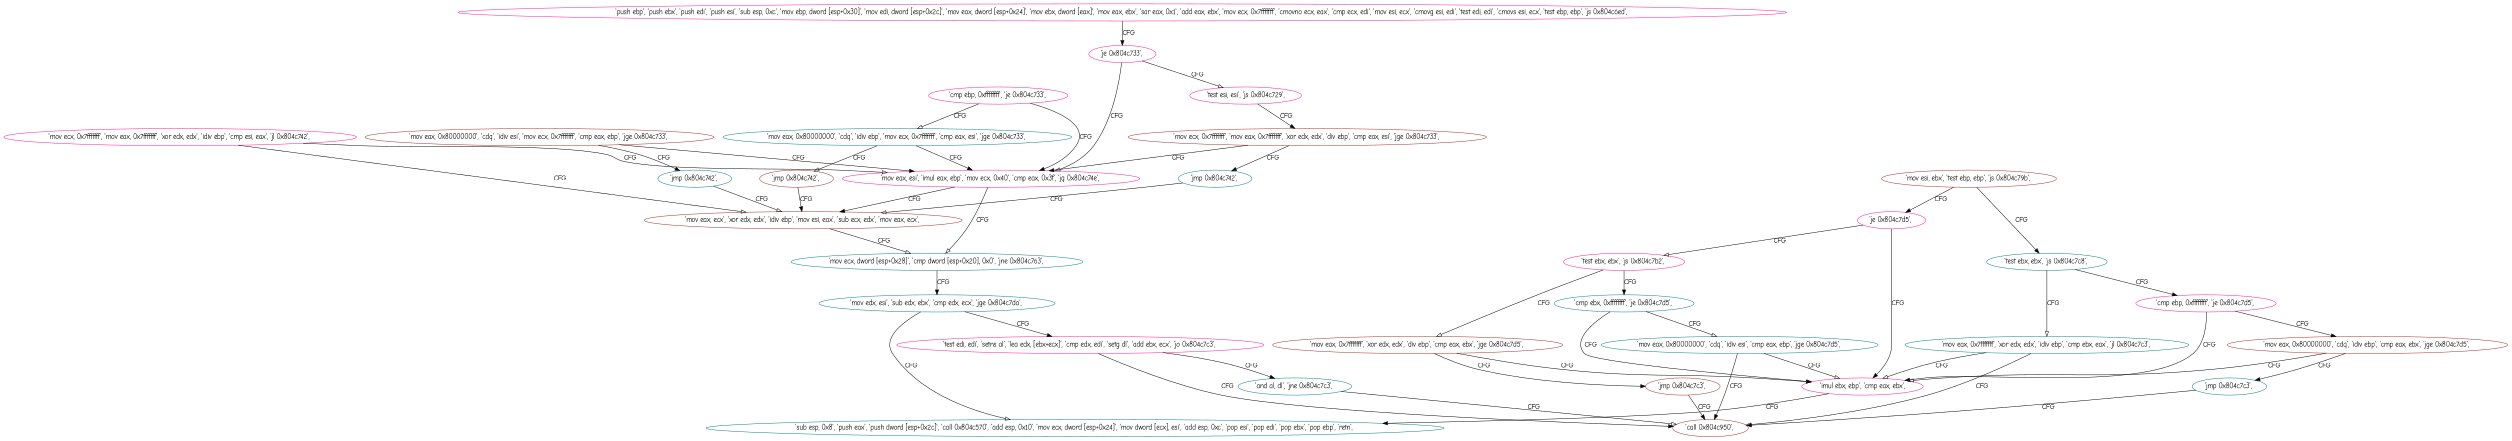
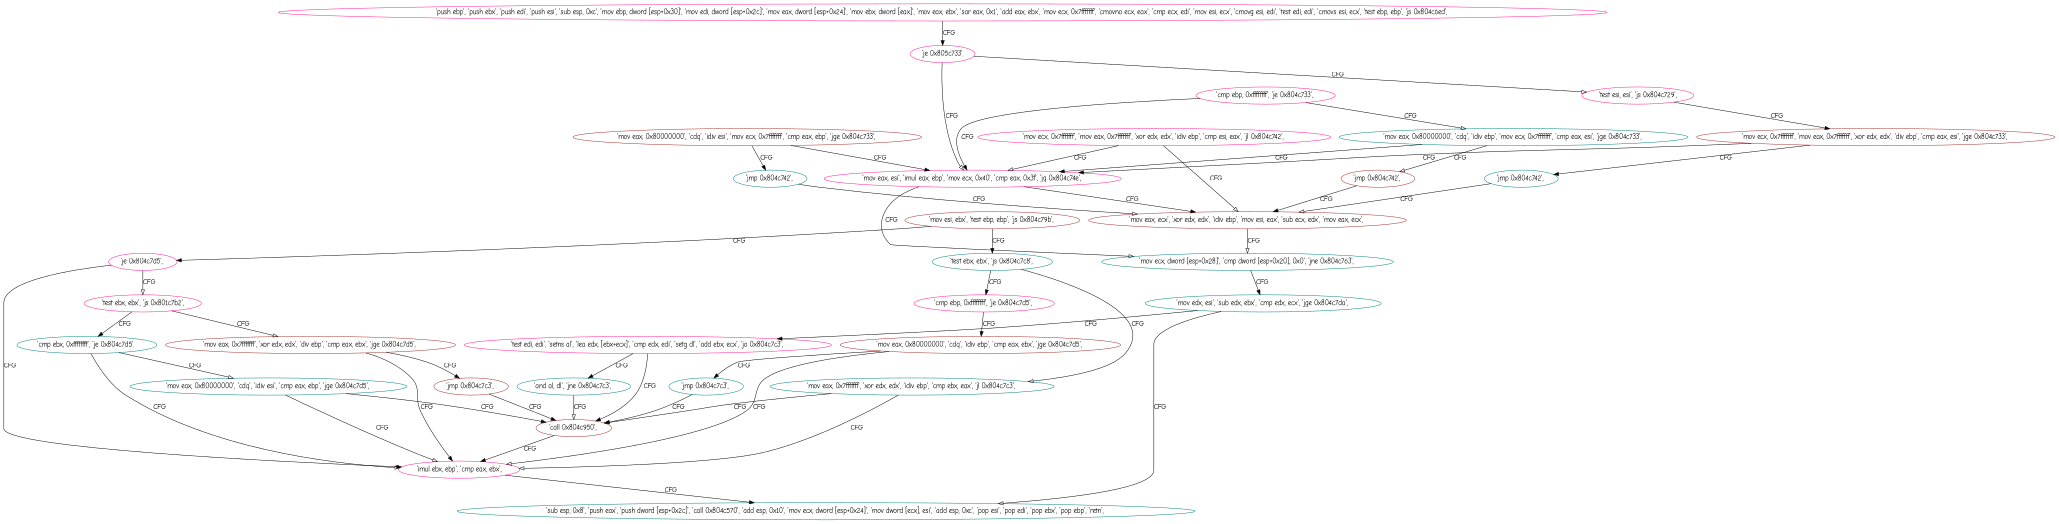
node "'je 0x804c733',": label "'je 0x804c733'," -> "'je 0x805c733',"
node "'test ebx, ebx', 'js 0x804c7b2',": label "'test ebx, ebx', 'js 0x804c7b2'," -> "'test ebx, ebx', 'js 0x801c7b2',"
edge "'cmp ebp, 0xffffffff', 'je 0x804c7d5'," -> "'imul ebx, ebp', 'cmp eax, ebx',": now "'call 0x804c950'," -> "'imul ebx, ebp', 'cmp eax, ebx',"
